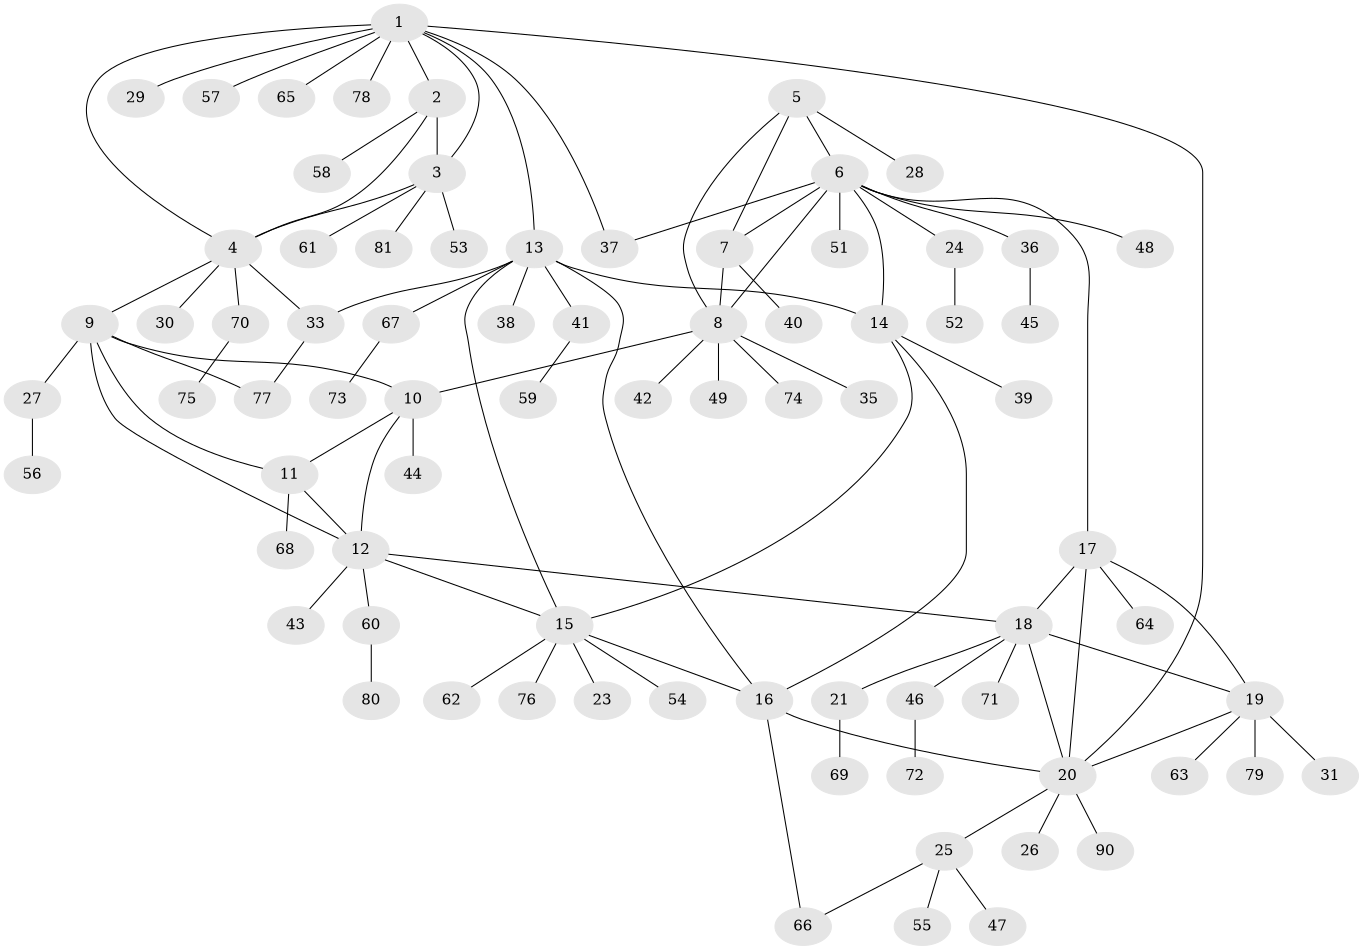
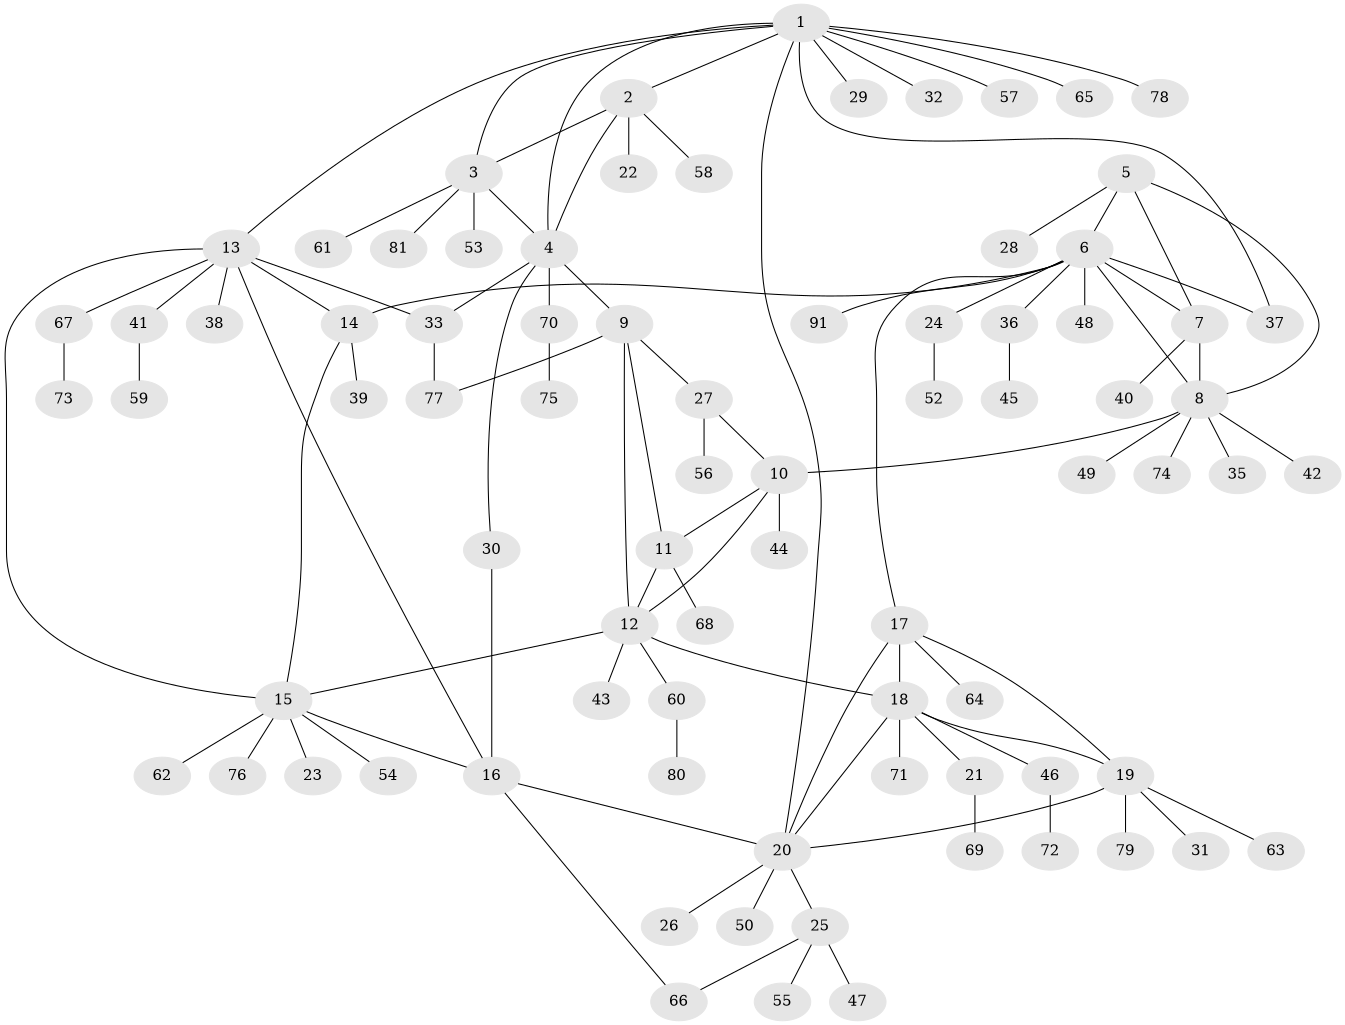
node "32": added
node "22": added
node "51": label "51" -> "91"
edge "9" -- "10": now "27" -- "10"
edge "14" -- "16": now "30" -- "16"
node "90": label "90" -> "50"
